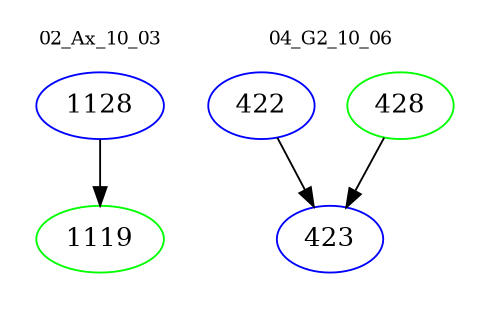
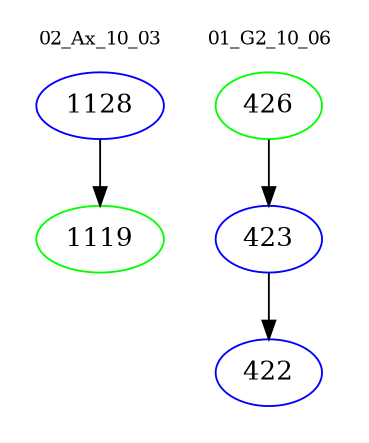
cluster "04_G2_10_06": label "04_G2_10_06" -> "01_G2_10_06"
node "428": label "428" -> "426"
edge "422" -> "423": reversed
